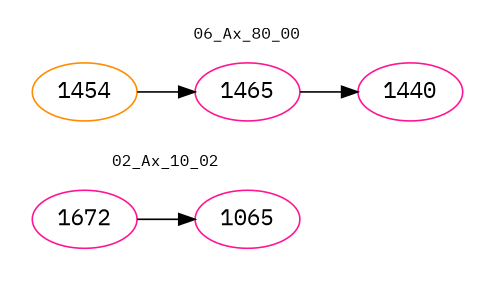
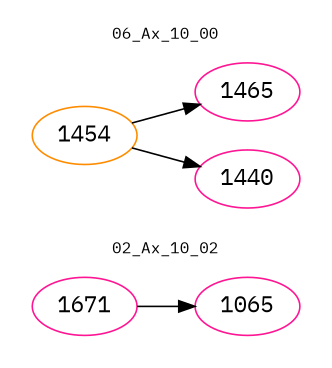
cluster "06_Ax_80_00": label "06_Ax_80_00" -> "06_Ax_10_00"
edge "1465" -> "1440": now "1454" -> "1440"
node "1672": label "1672" -> "1671"
